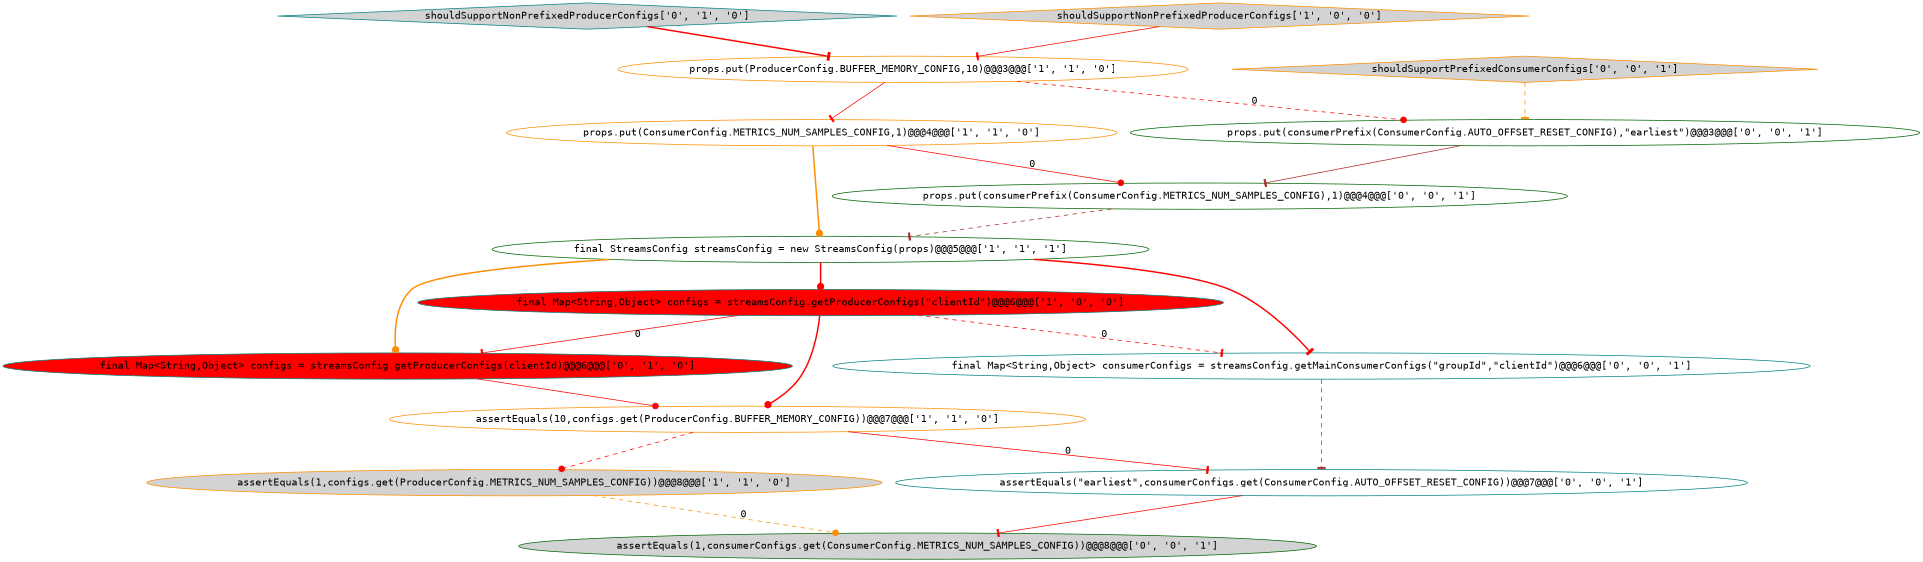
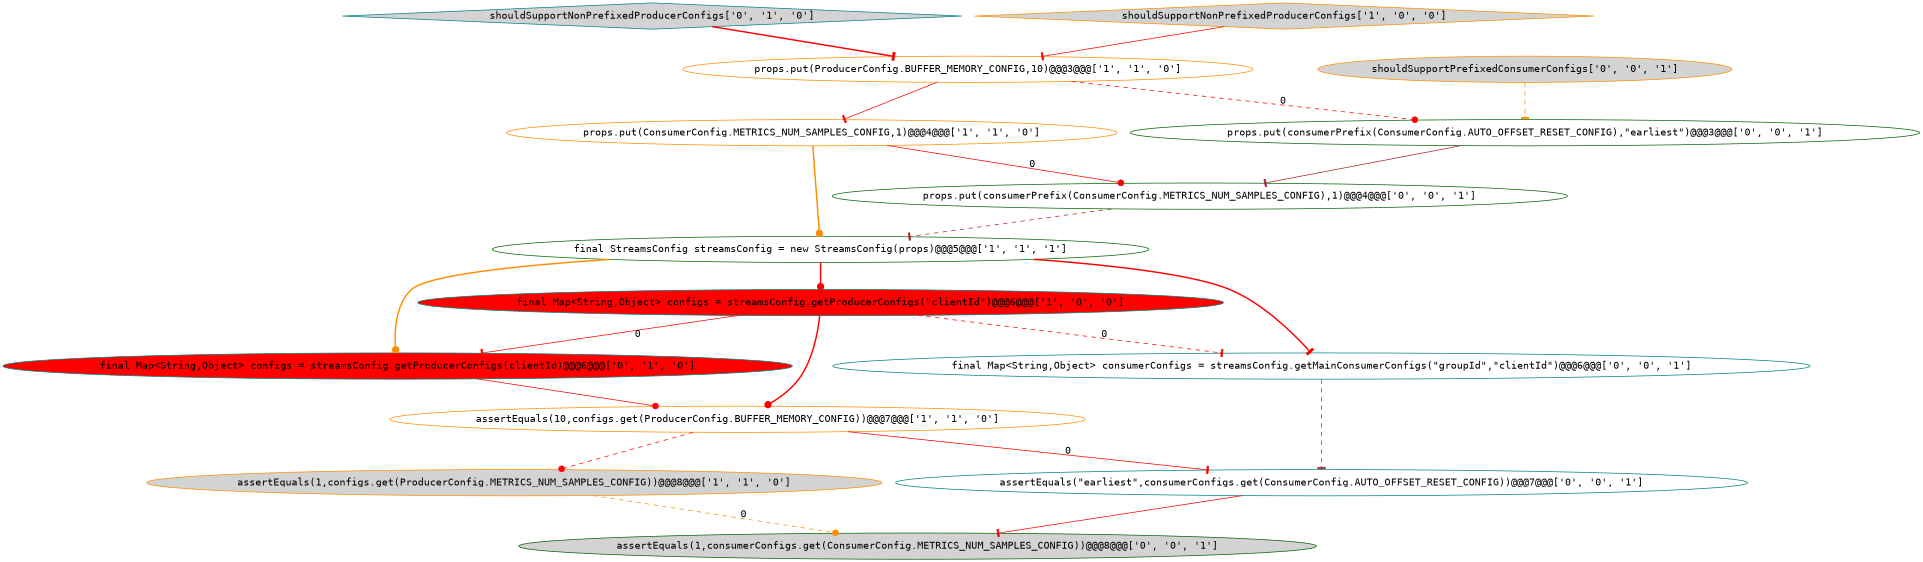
node "shouldSupportPrefixedConsumerConfigs['0', '0', '1']": shape diamond -> ellipse
